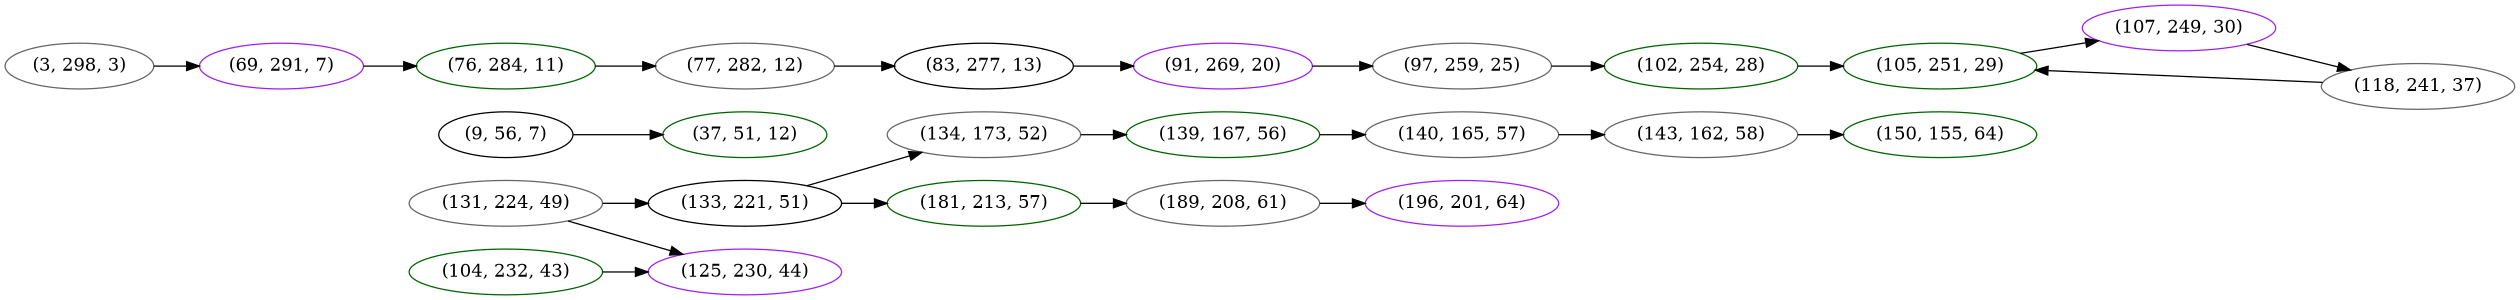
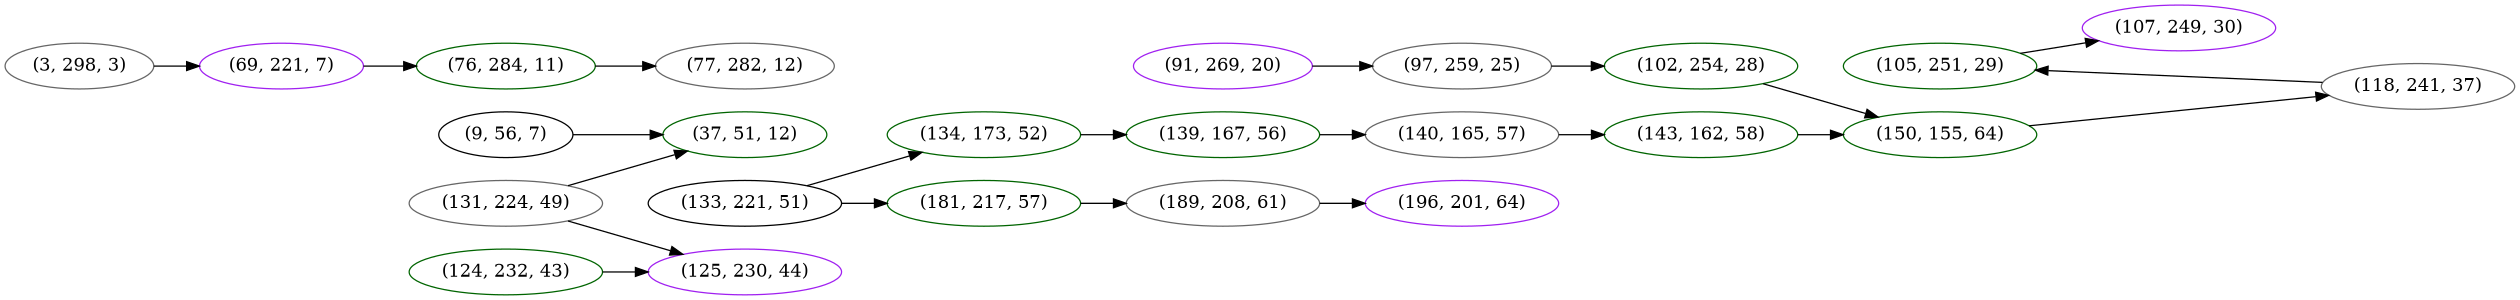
edge "(107, 249, 30)" -> "(118, 241, 37)": now "(150, 155, 64)" -> "(118, 241, 37)"
node "(69, 291, 7)": label "(69, 291, 7)" -> "(69, 221, 7)"
node "(83, 277, 13)": removed
edge "(102, 254, 28)" -> "(105, 251, 29)": now "(102, 254, 28)" -> "(150, 155, 64)"
node "(134, 173, 52)": color gray40 -> darkgreen
node "(143, 162, 58)": color gray40 -> darkgreen
edge "(131, 224, 49)" -> "(133, 221, 51)": now "(131, 224, 49)" -> "(37, 51, 12)"
node "(181, 213, 57)": label "(181, 213, 57)" -> "(181, 217, 57)"
node "(104, 232, 43)": label "(104, 232, 43)" -> "(124, 232, 43)"
